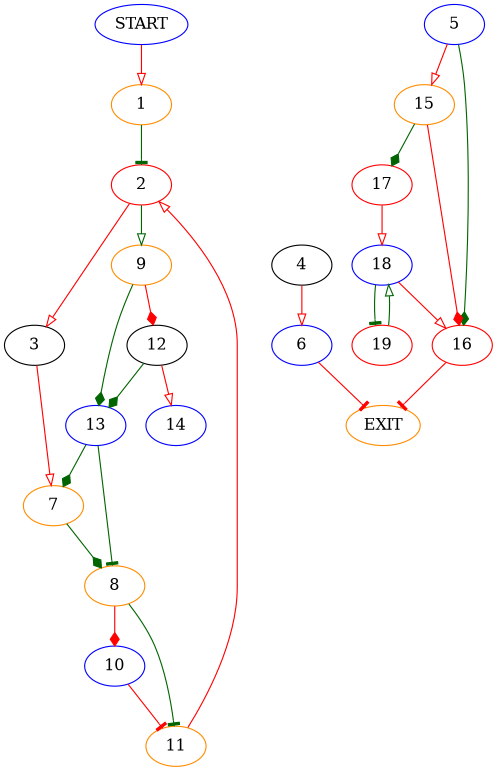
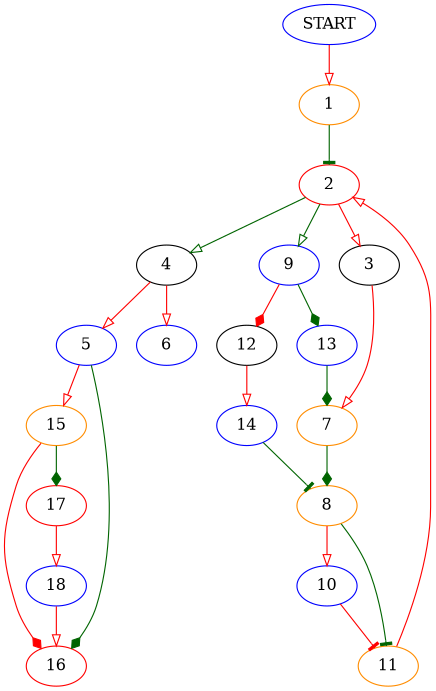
edge "2" -> "4": added
node "9": color darkorange -> blue
edge "4" -> "5": added
node "19": removed
edge "12" -> "13": removed
node "EXIT": removed
edge "13" -> "8": now "14" -> "8"
edge "8" -> "10": arrowhead diamond -> onormal
